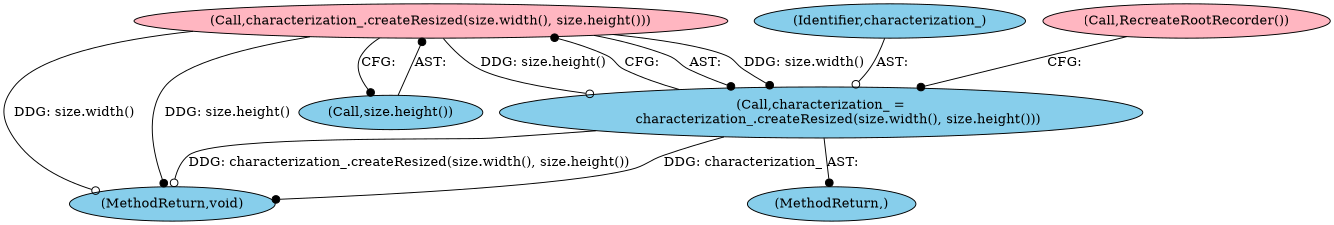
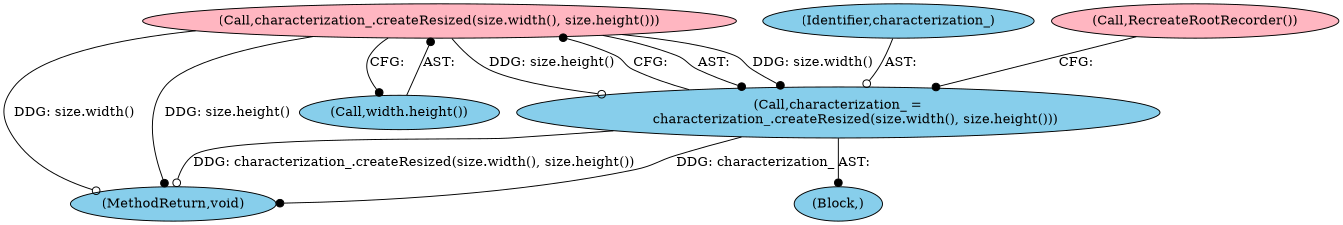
node "(Call,size.height())": label "(Call,size.height())" -> "(Call,width.height())"
node "(MethodReturn,)": label "(MethodReturn,)" -> "(Block,)"
